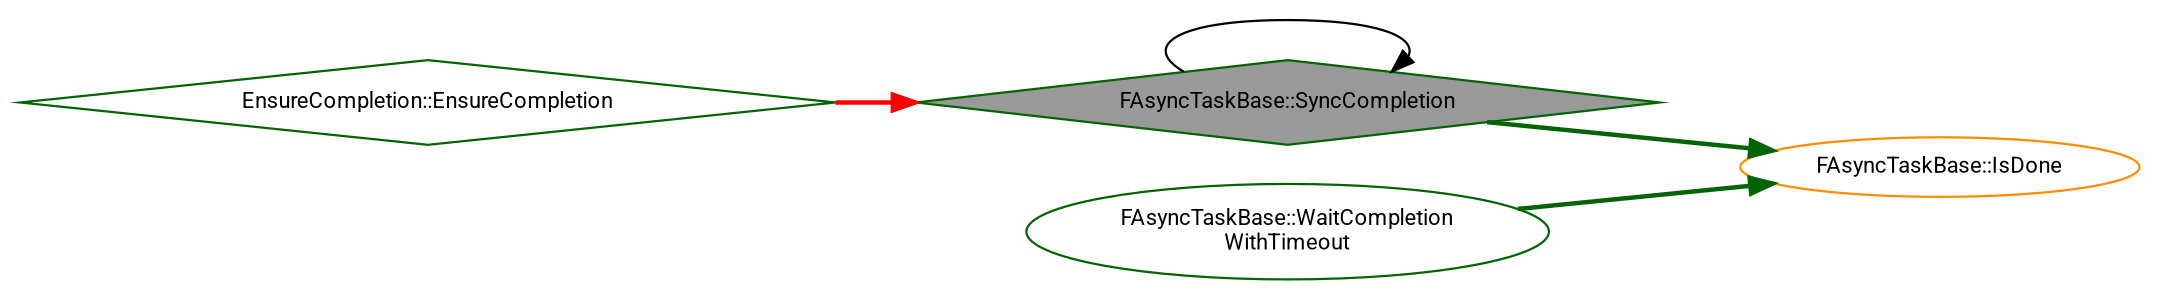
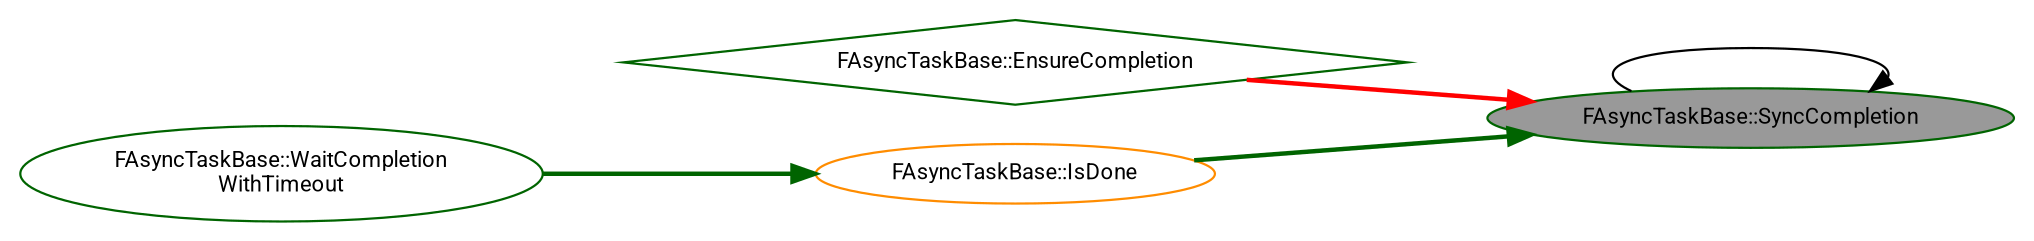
node "EnsureCompletion::EnsureCompletion": label "EnsureCompletion::EnsureCompletion" -> "FAsyncTaskBase::EnsureCompletion"
node "FAsyncTaskBase::SyncCompletion": shape diamond -> ellipse
edge "FAsyncTaskBase::SyncCompletion" -> "FAsyncTaskBase::IsDone": reversed
